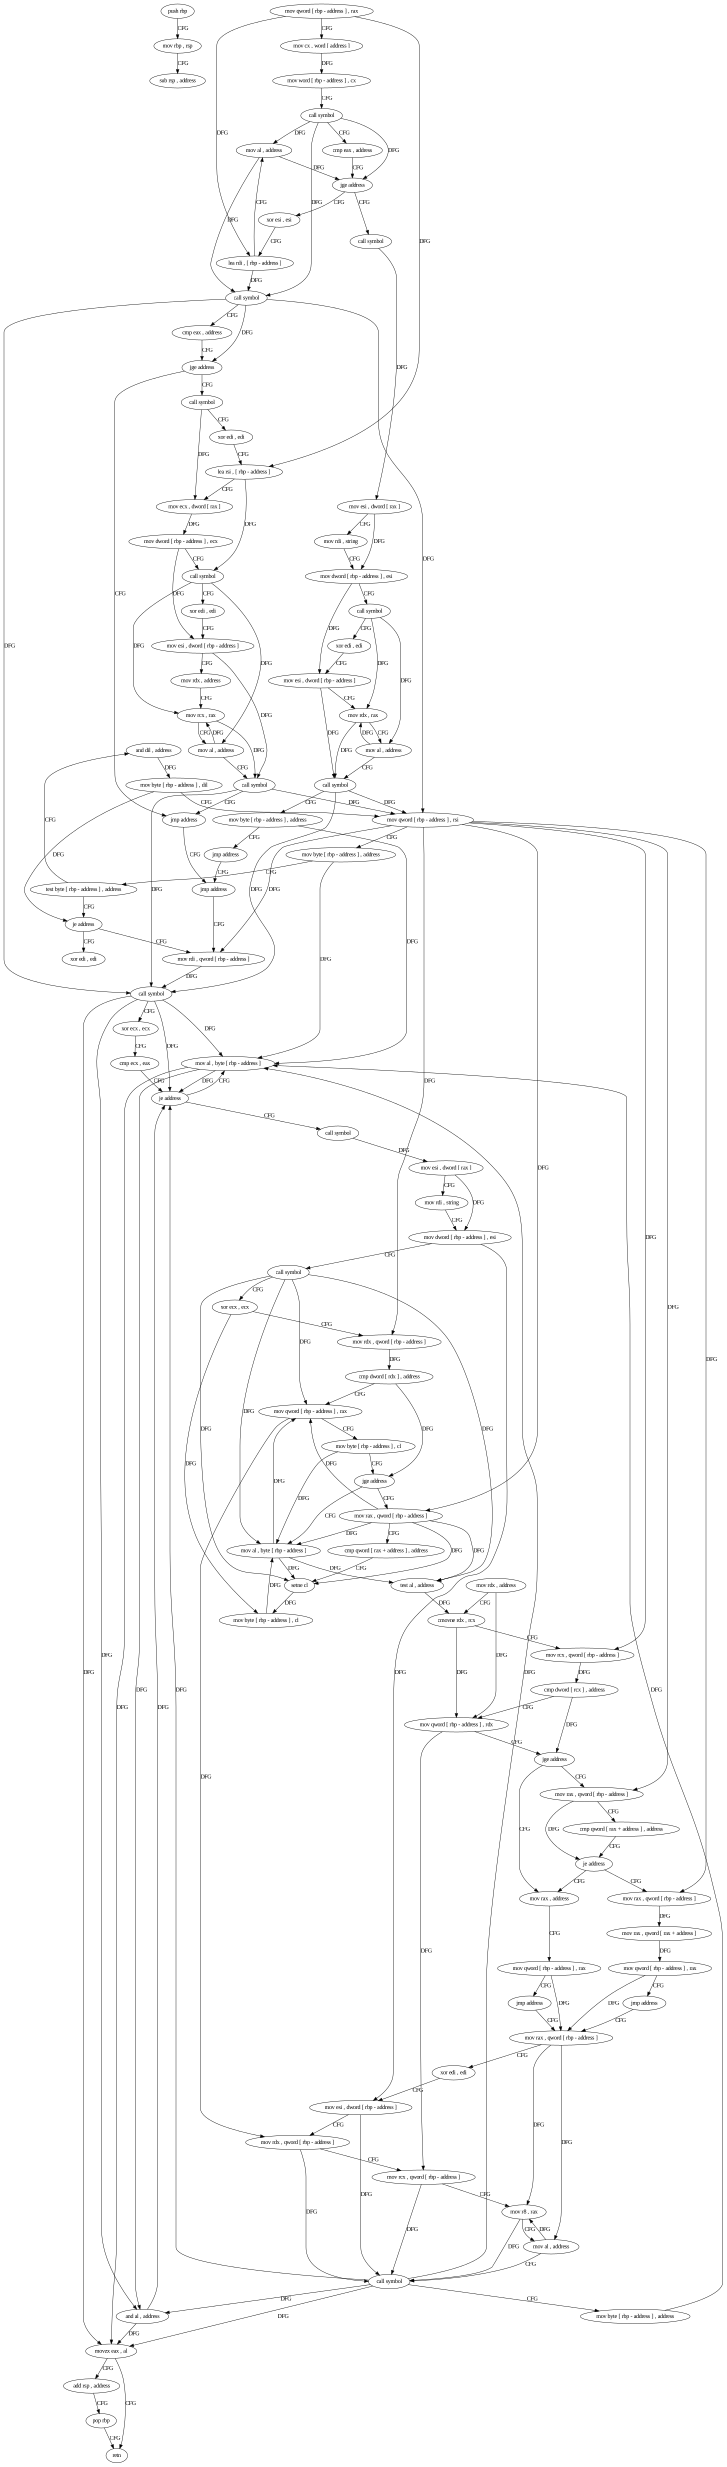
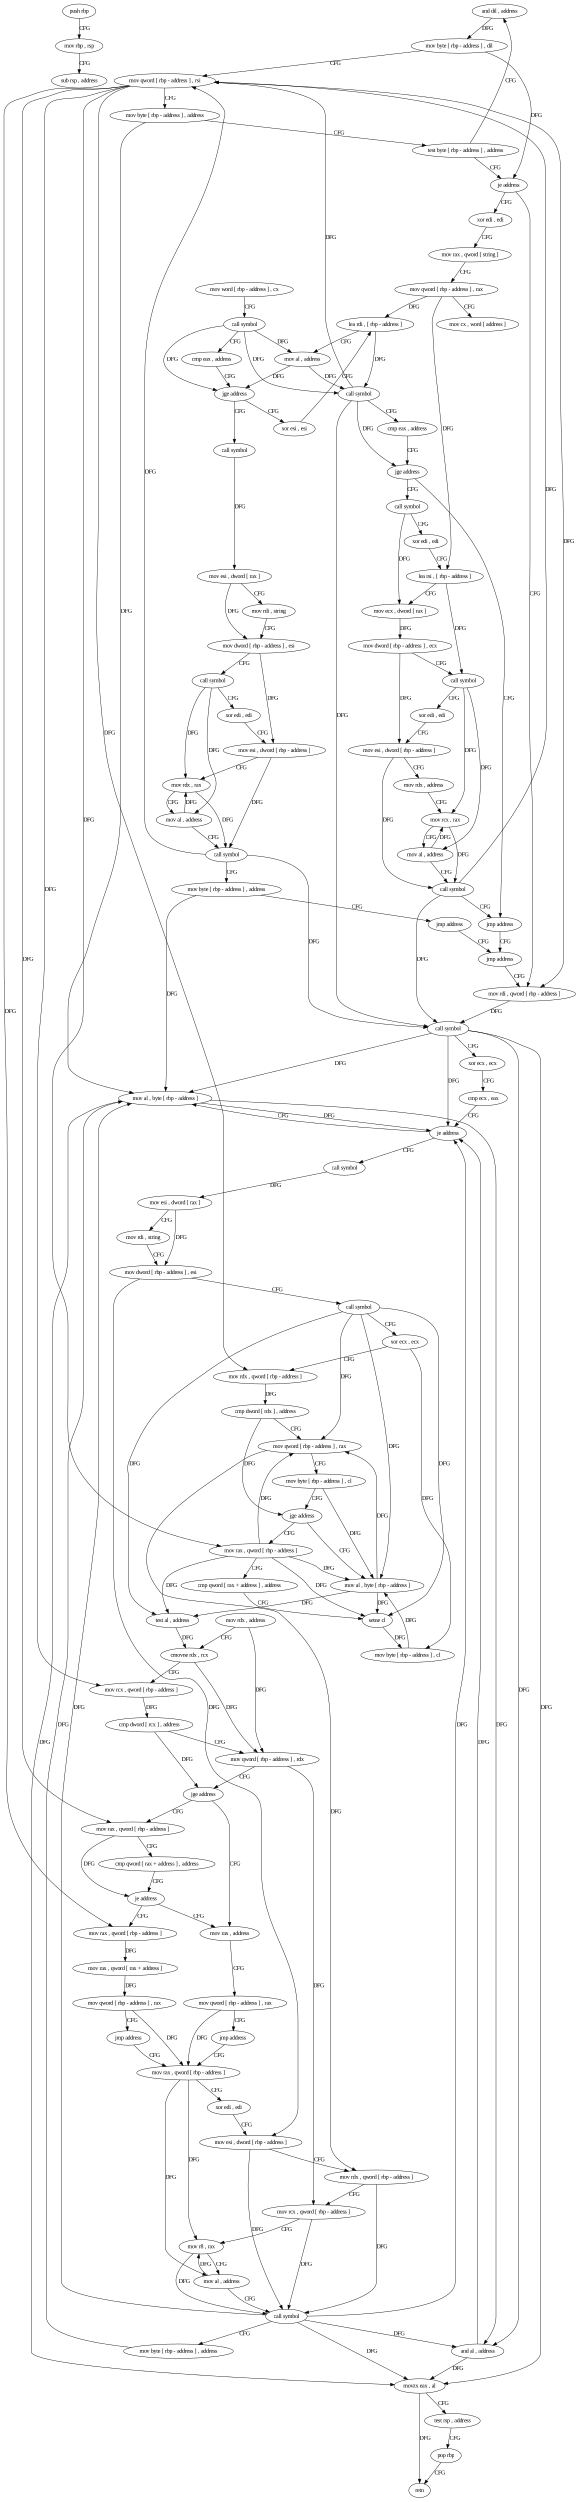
edge "mov cx , word [ address ]" -> "mov word [ rbp - address ] , cx": removed, label "DFG"
node "mov rax , qword [ string ]": added
node "add rsp , address": label "add rsp , address" -> "test rsp , address"
edge "movzx eax , al" -> "retn": label "CFG" -> "DFG"
